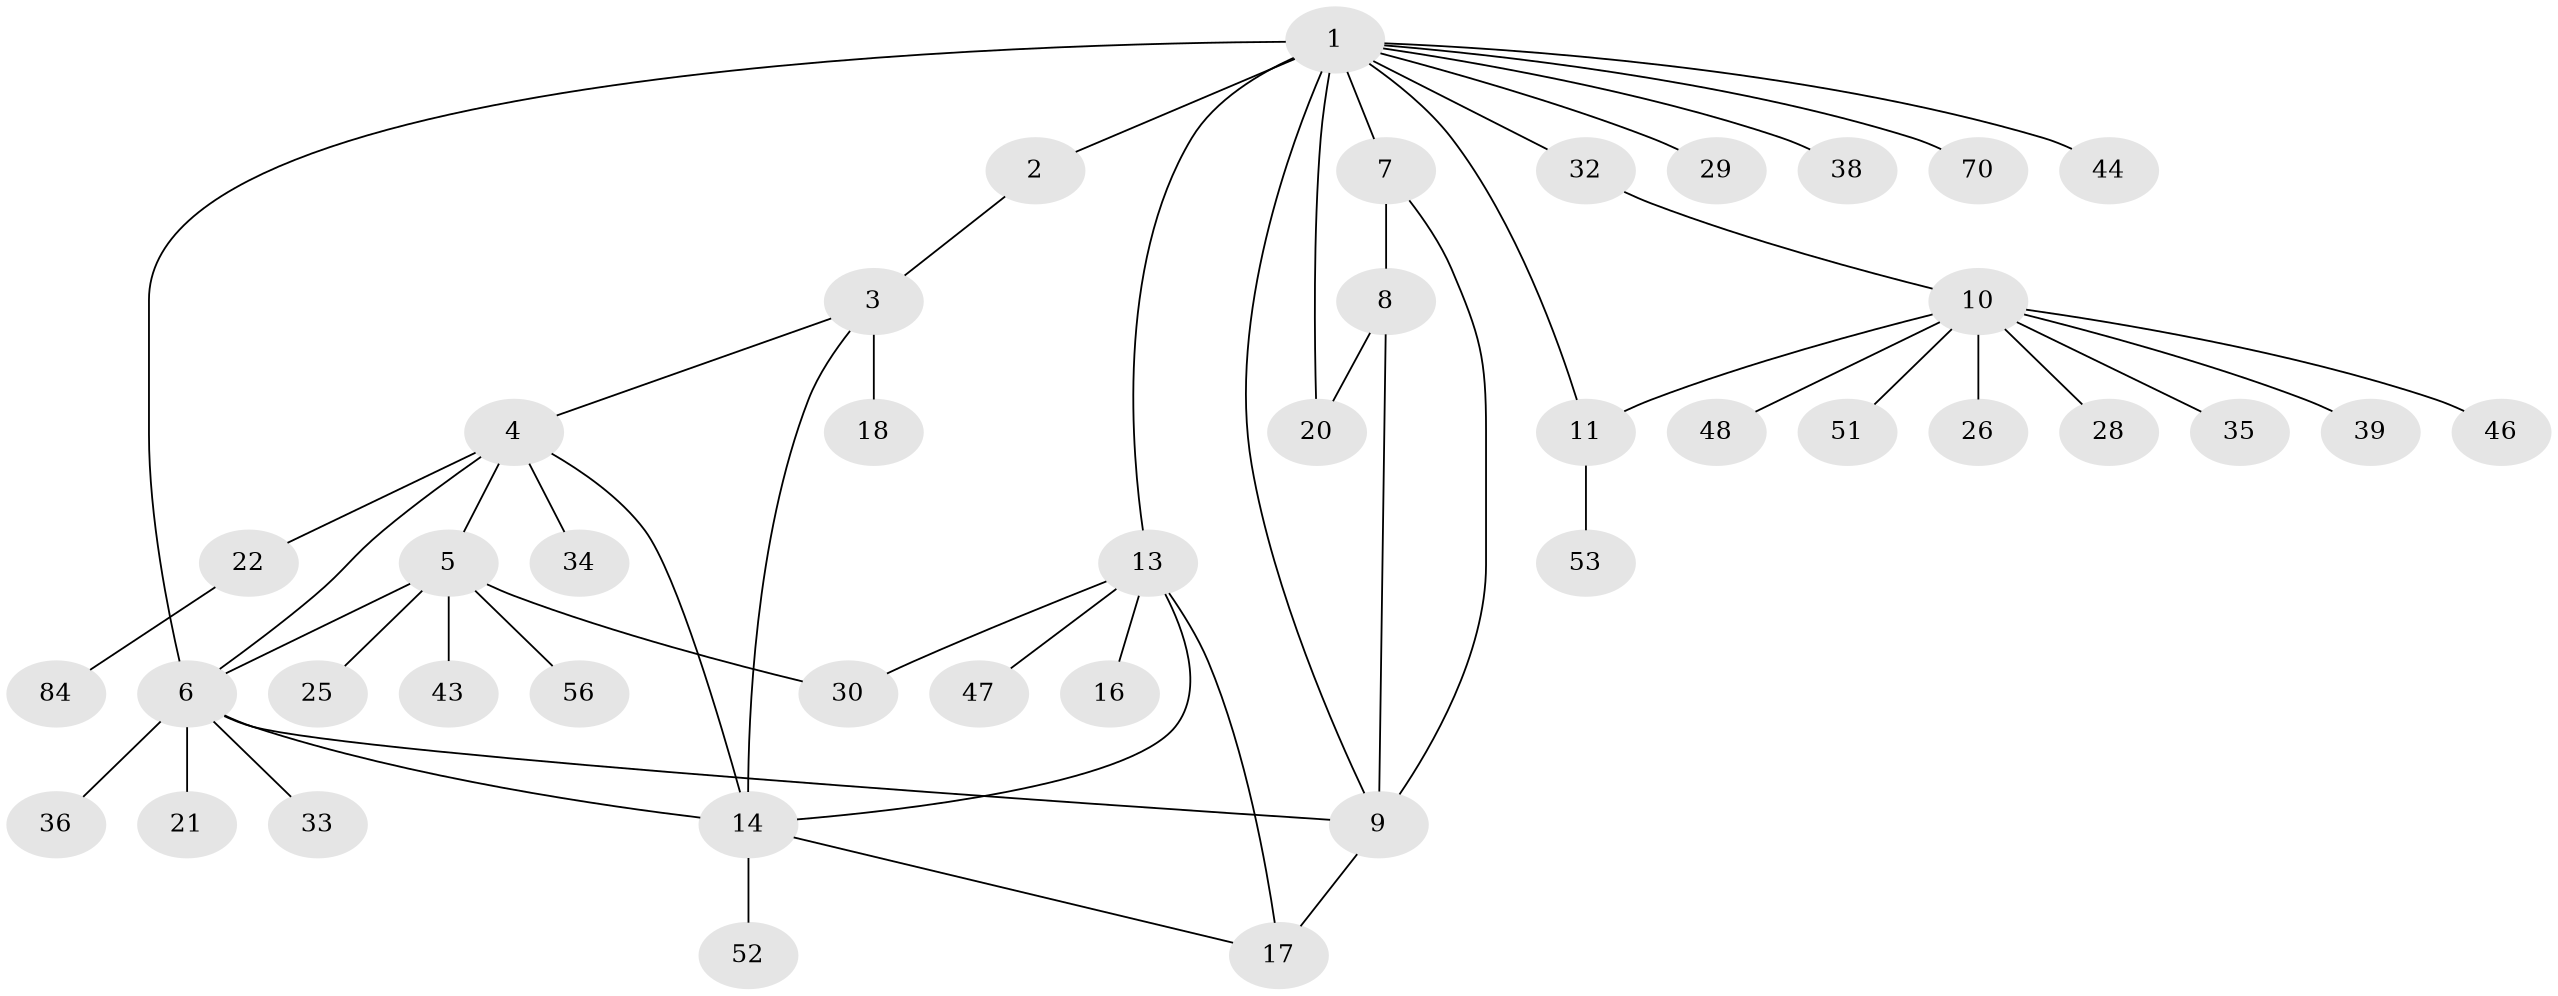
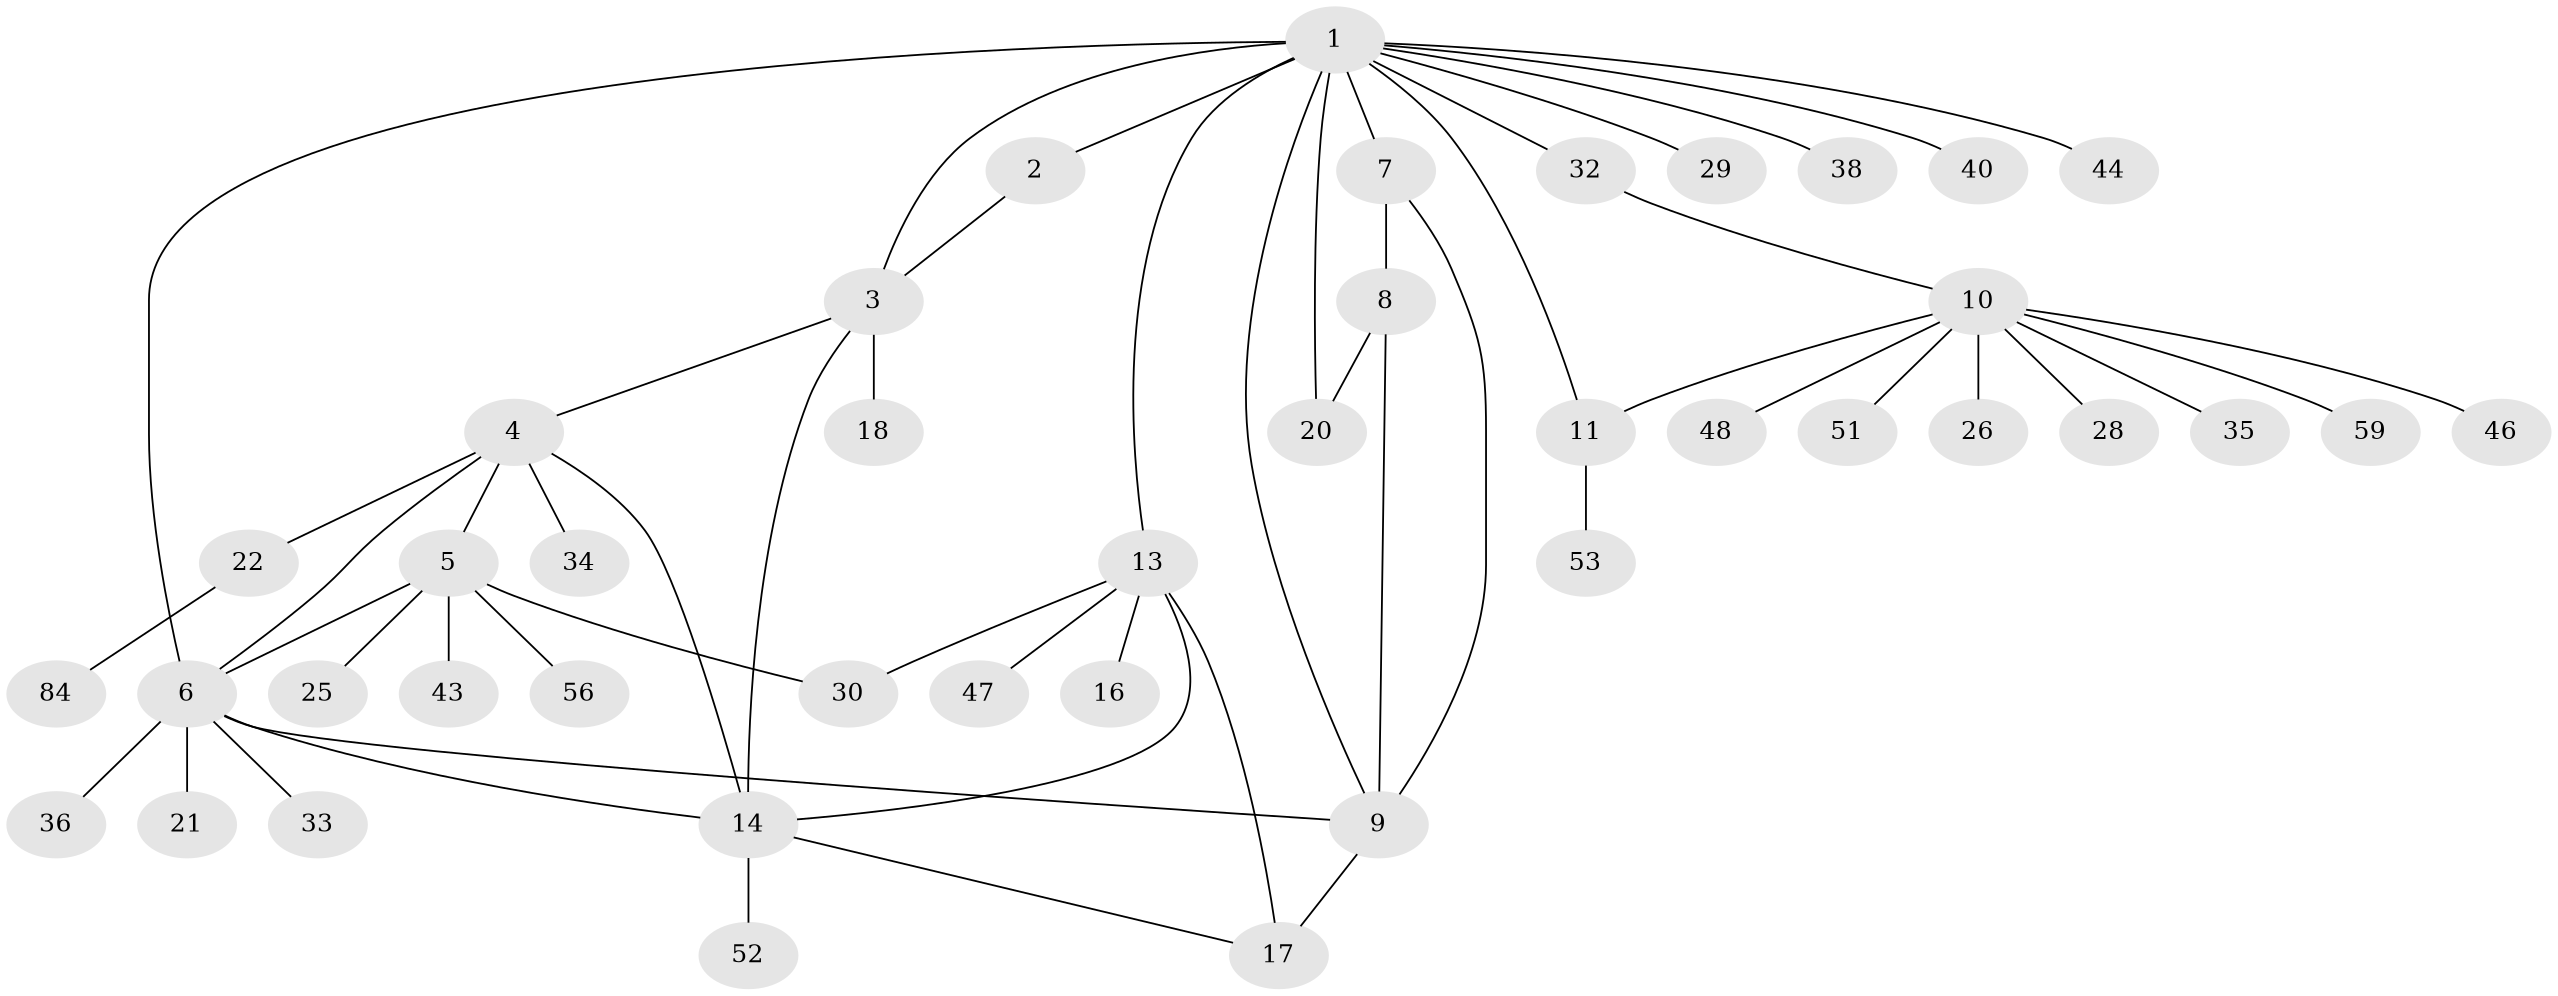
edge "1" -- "3": added
node "70": label "70" -> "40"
node "39": label "39" -> "59"
